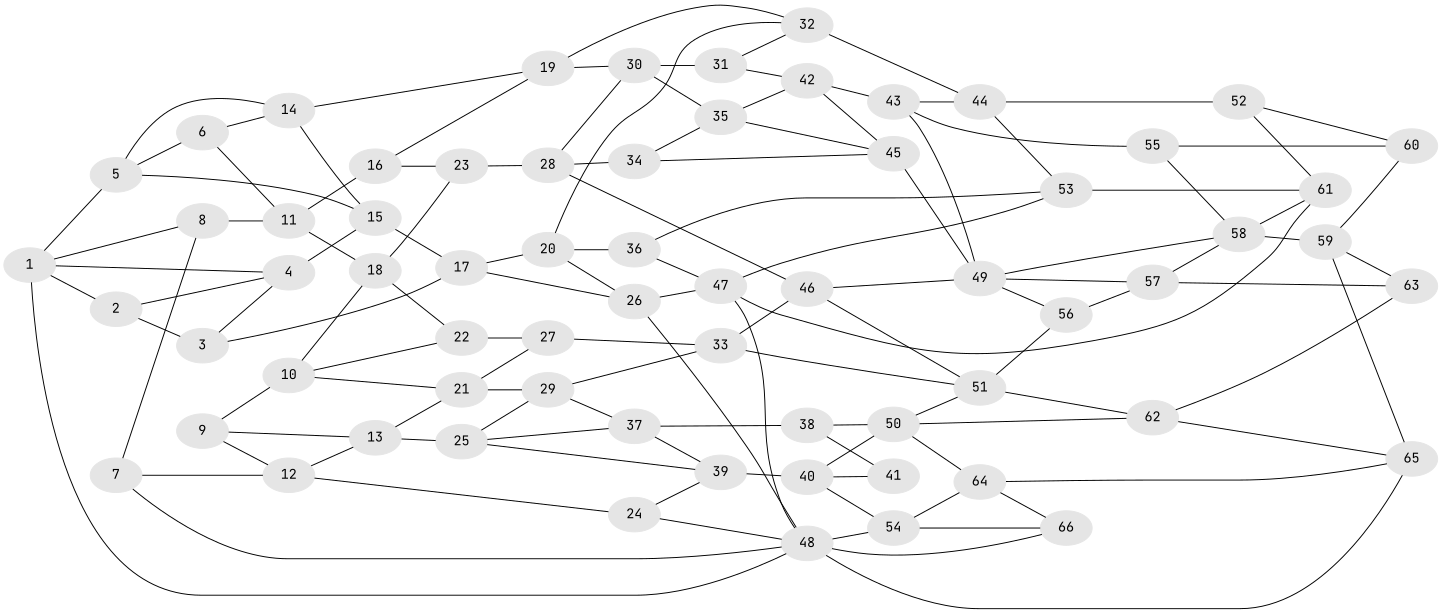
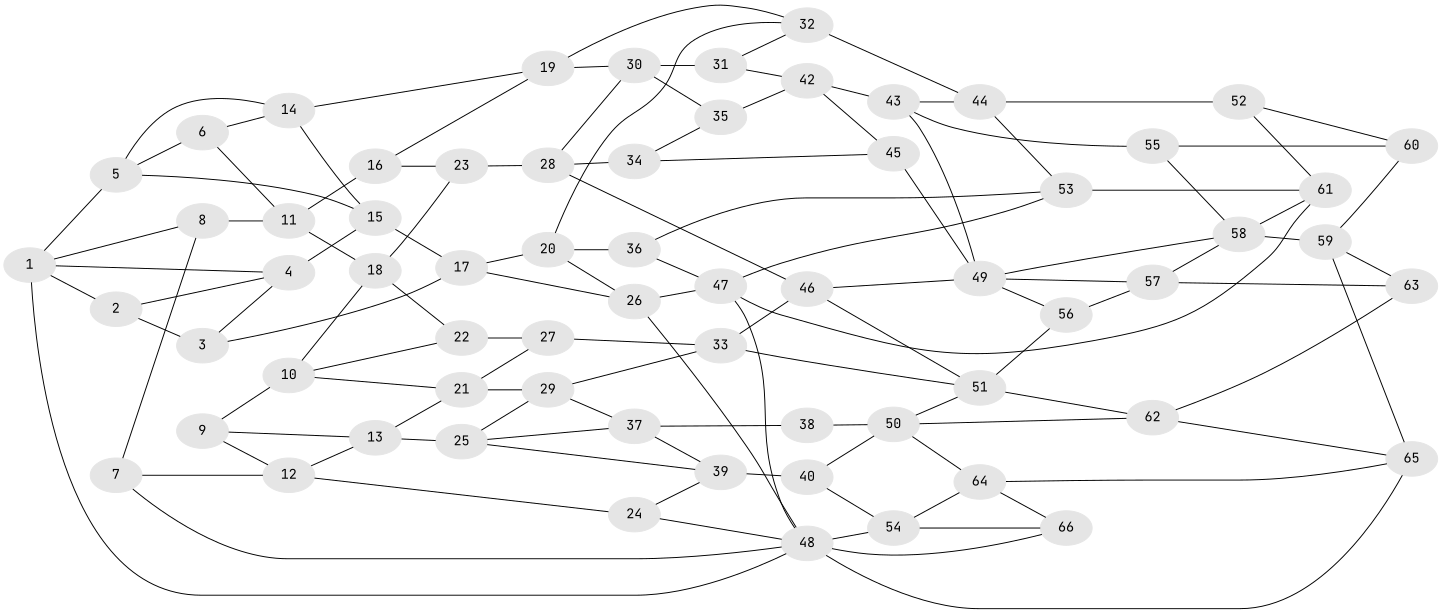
edge "35" -- "45": removed
node "41": removed
